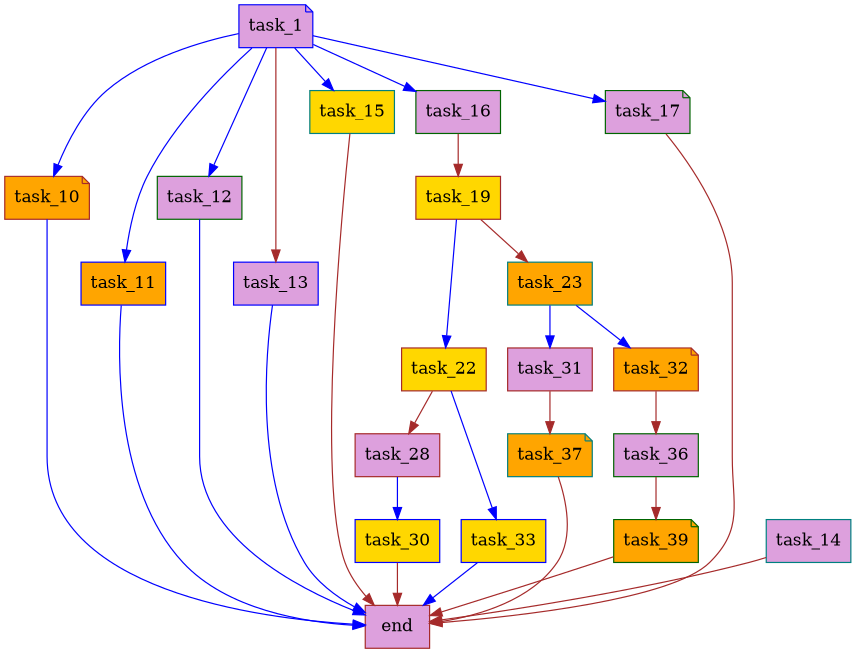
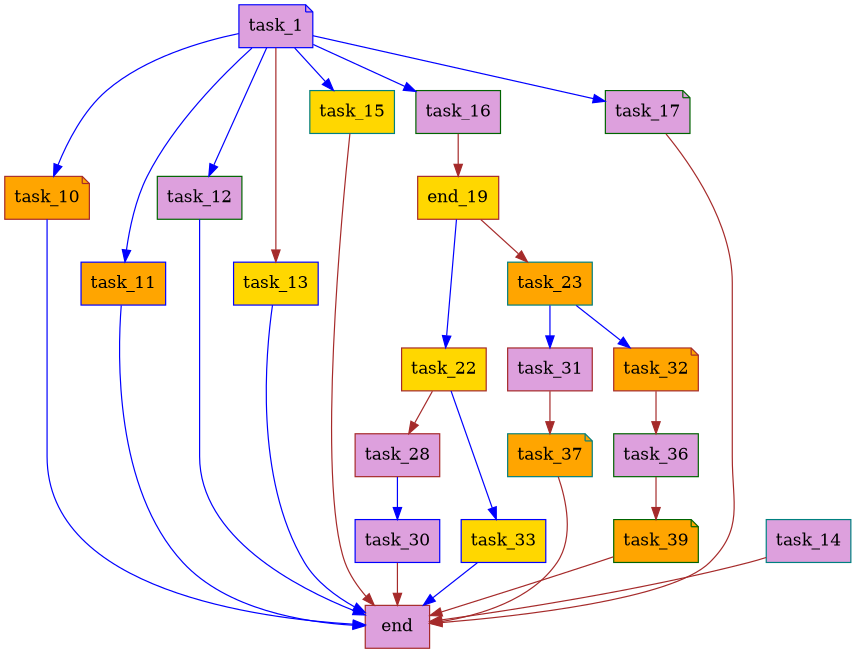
node "task_19": label "task_19" -> "end_19"
node "task_13": fillcolor plum -> gold
node "task_30": fillcolor gold -> plum
